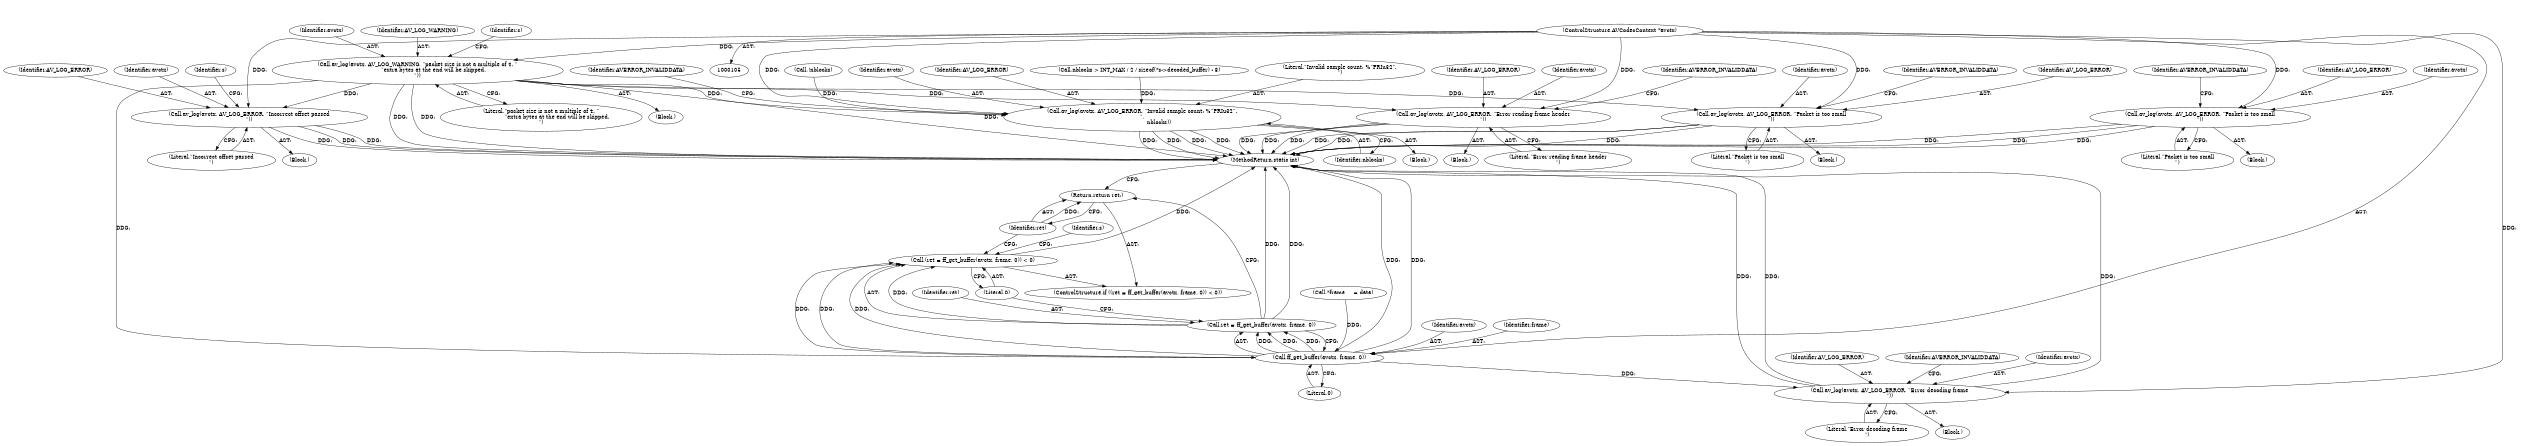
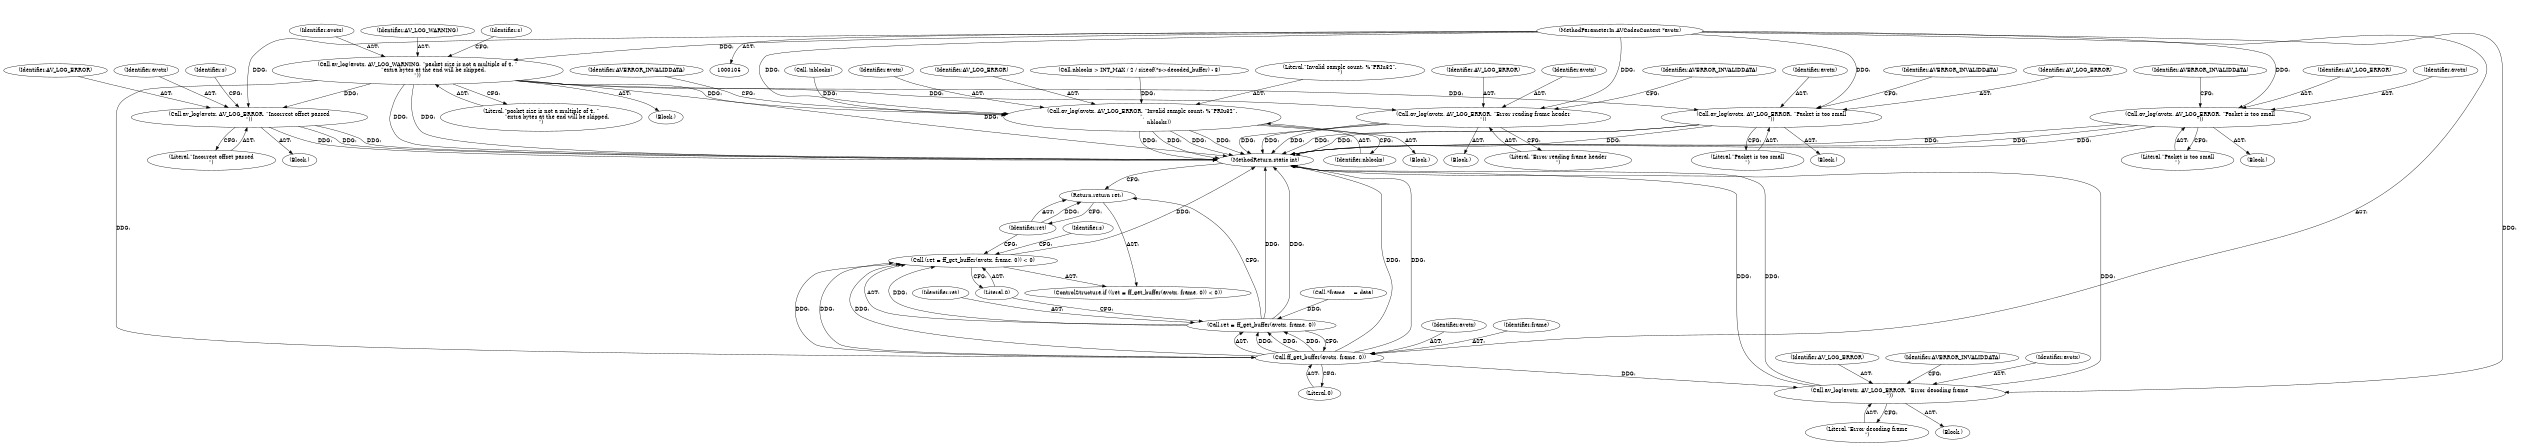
node "(ControlStructure,AVCodecContext *avctx)": label "(ControlStructure,AVCodecContext *avctx)" -> "(MethodParameterIn,AVCodecContext *avctx)"
edge "(Call,*frame     = data)" -> "(Call,ff_get_buffer(avctx, frame, 0))": now "(Call,*frame     = data)" -> "(Call,ret = ff_get_buffer(avctx, frame, 0))"
